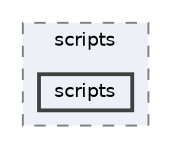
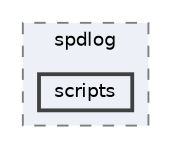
cluster "scripts": label "scripts" -> "spdlog"
